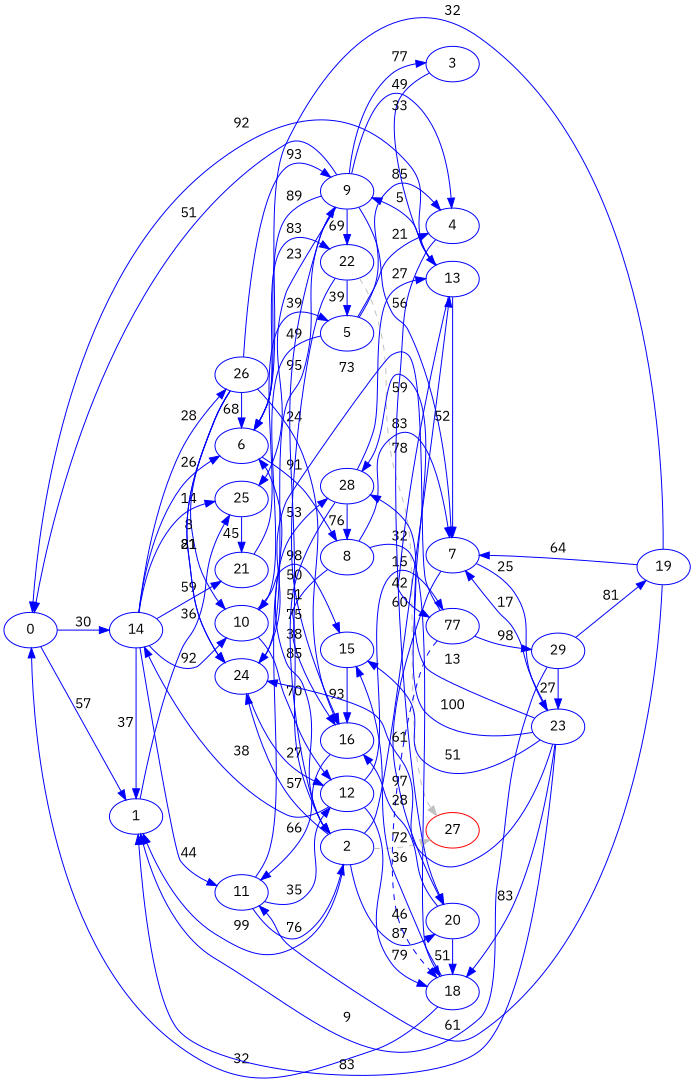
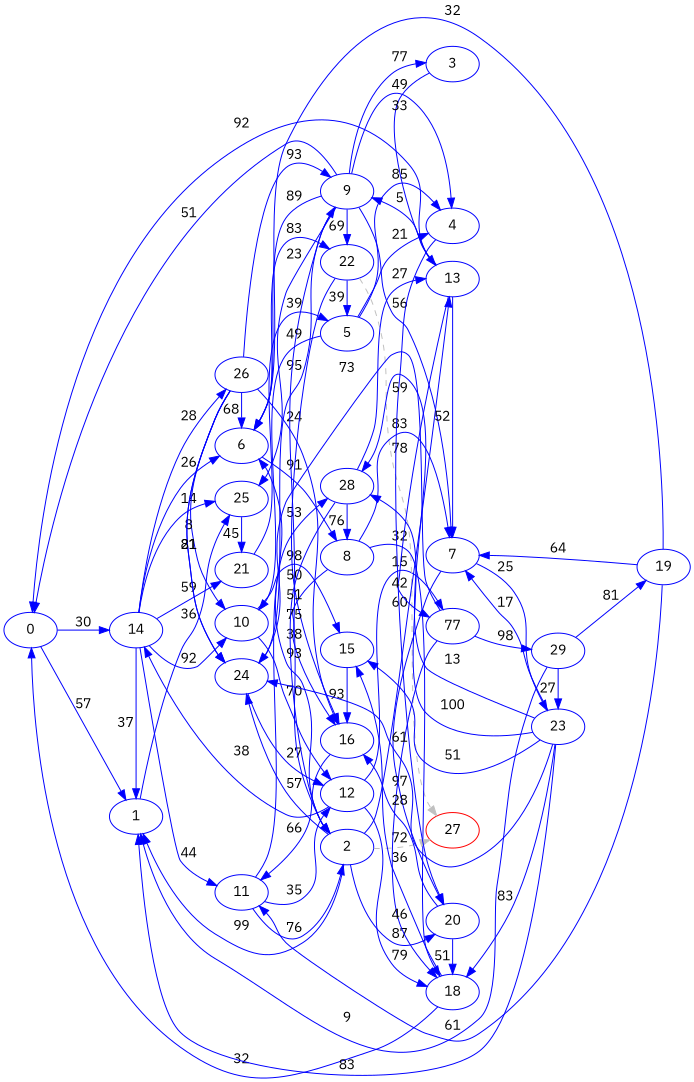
edge "2" -> "6": label "85" -> "93"
edge "77" -> "18": style dashed -> solid
